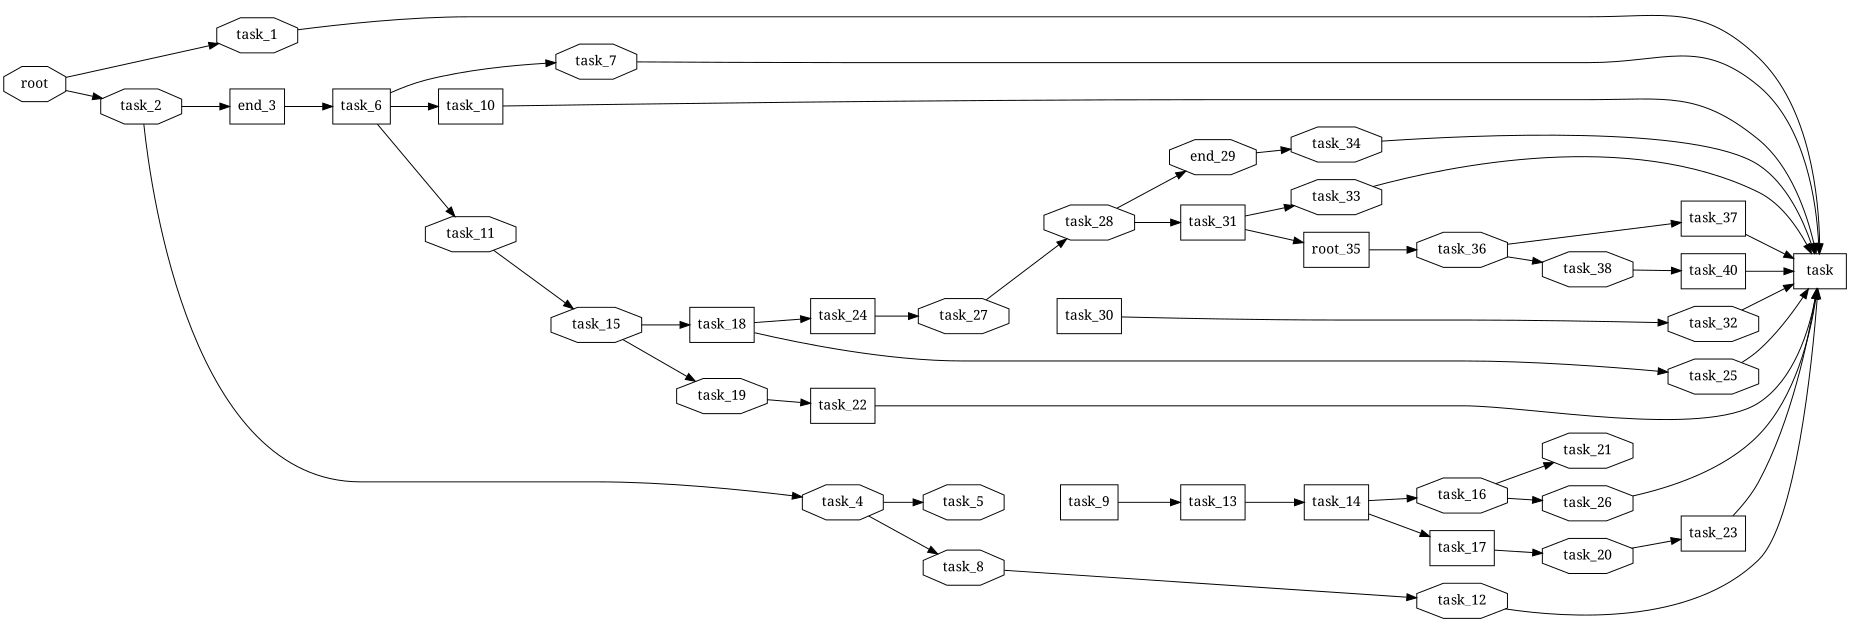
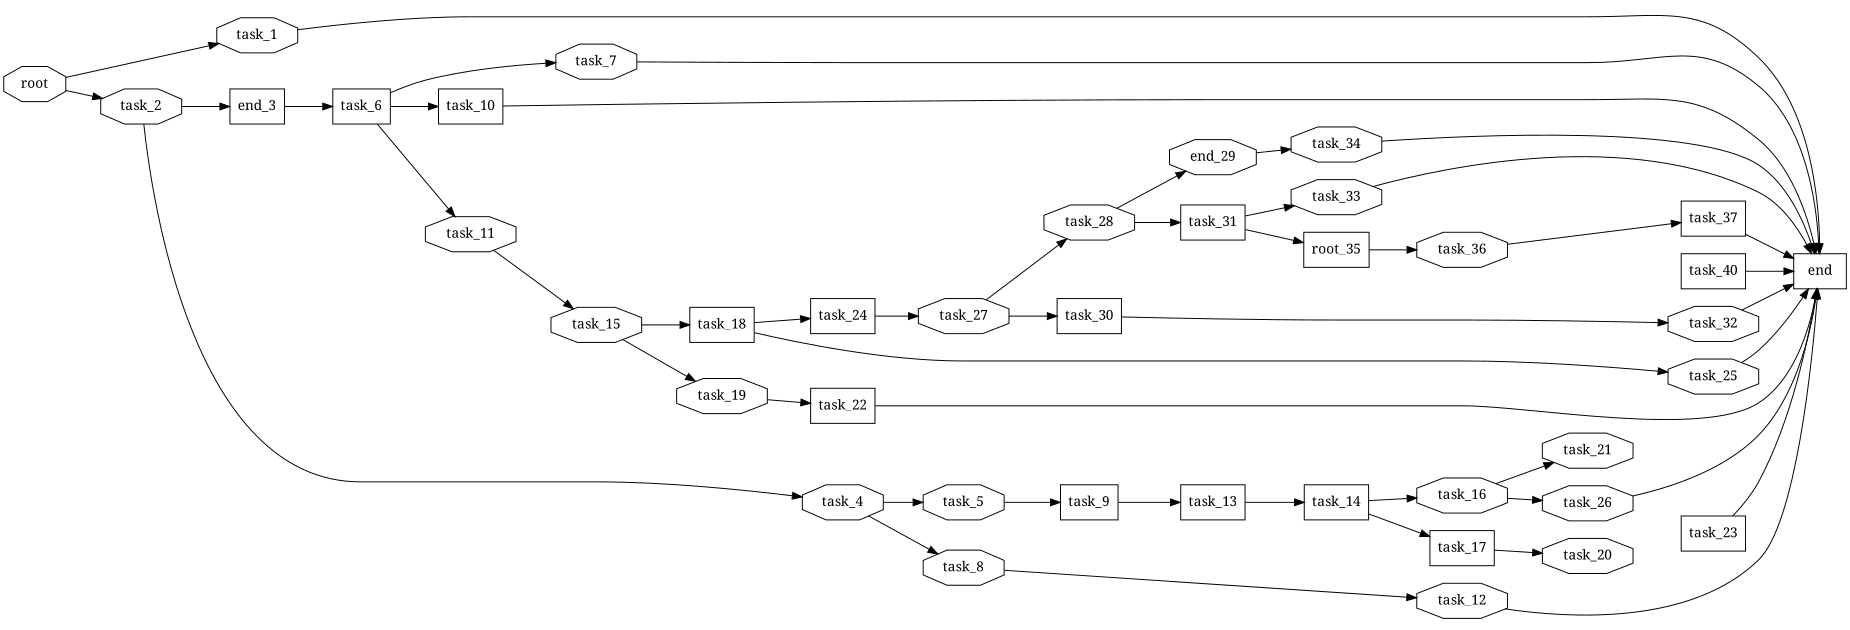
node "task_38": removed
node "task": label "task" -> "end"
edge "task_27" -> "task_30": added
edge "task_5" -> "task_9": added
edge "task_20" -> "task_23": removed
